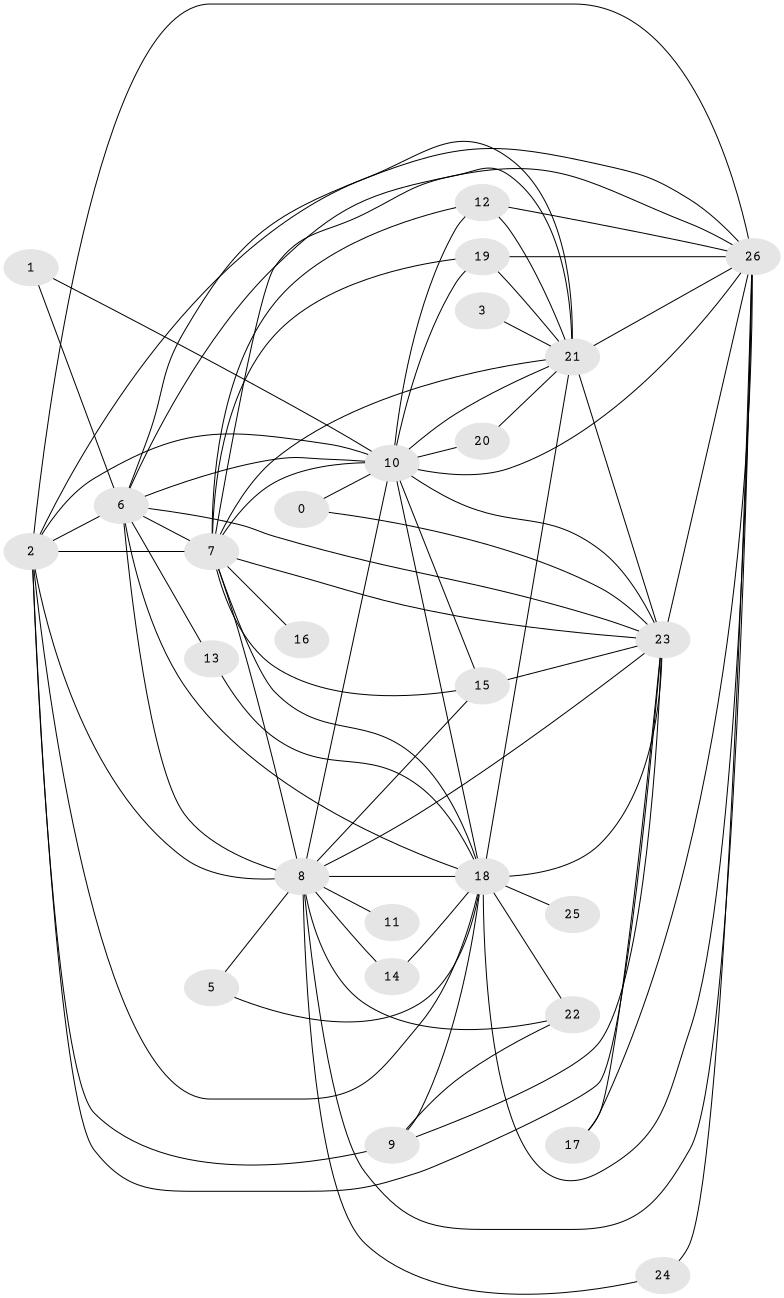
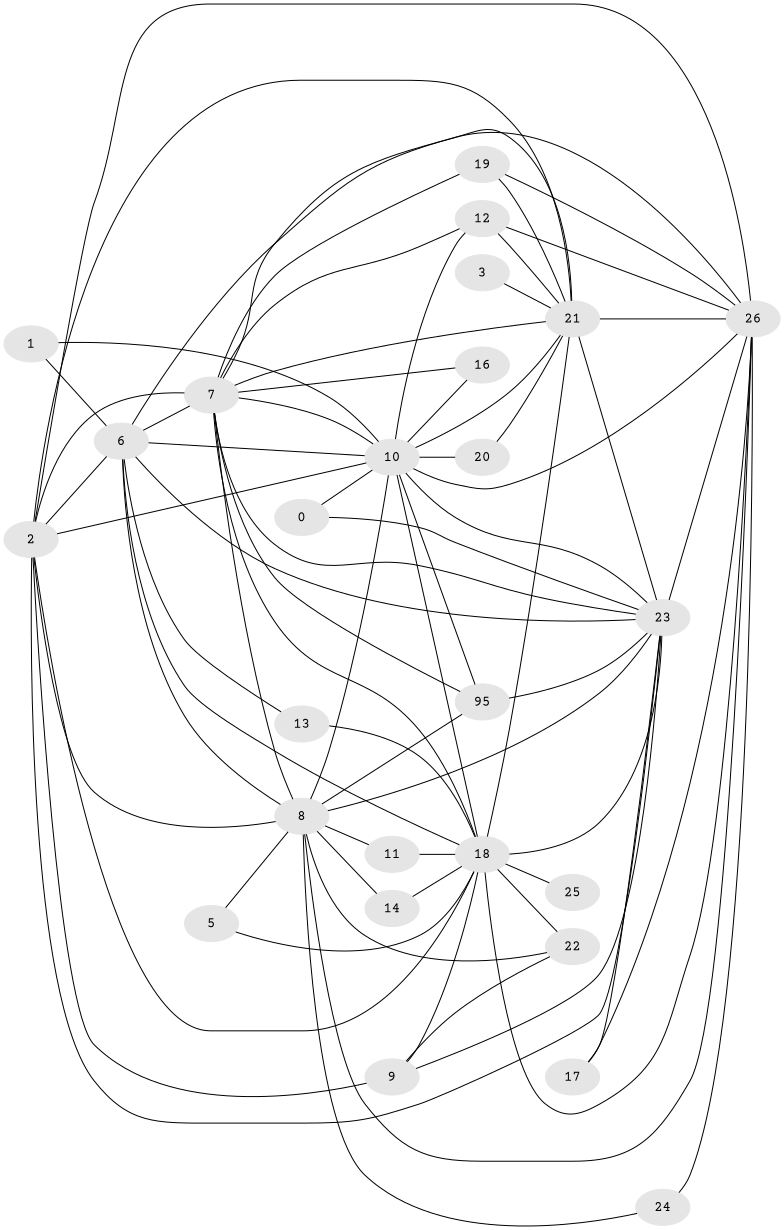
edge "26" -- "6": removed
edge "19" -- "10": now "16" -- "10"
node "15": label "15" -> "95"
edge "8" -- "18": now "11" -- "18"
